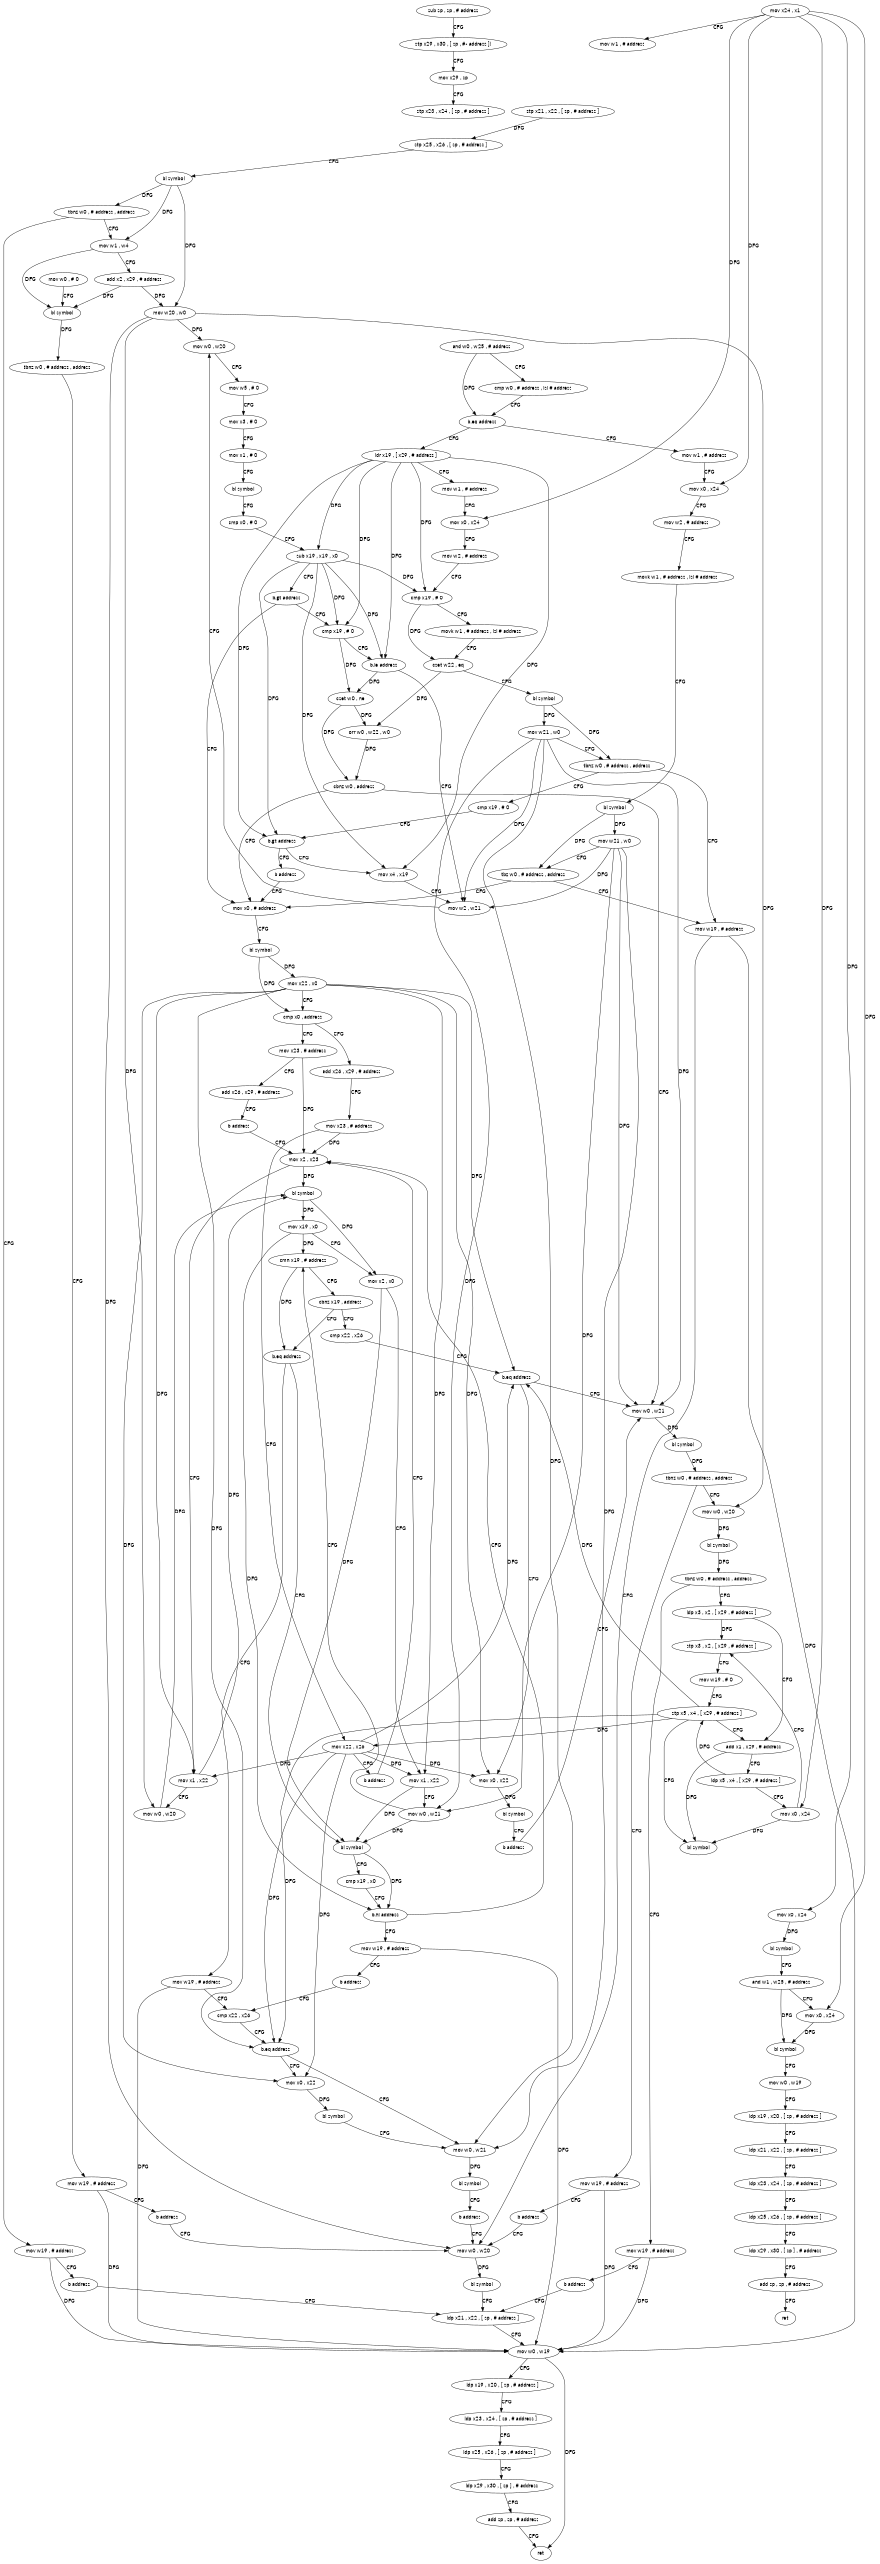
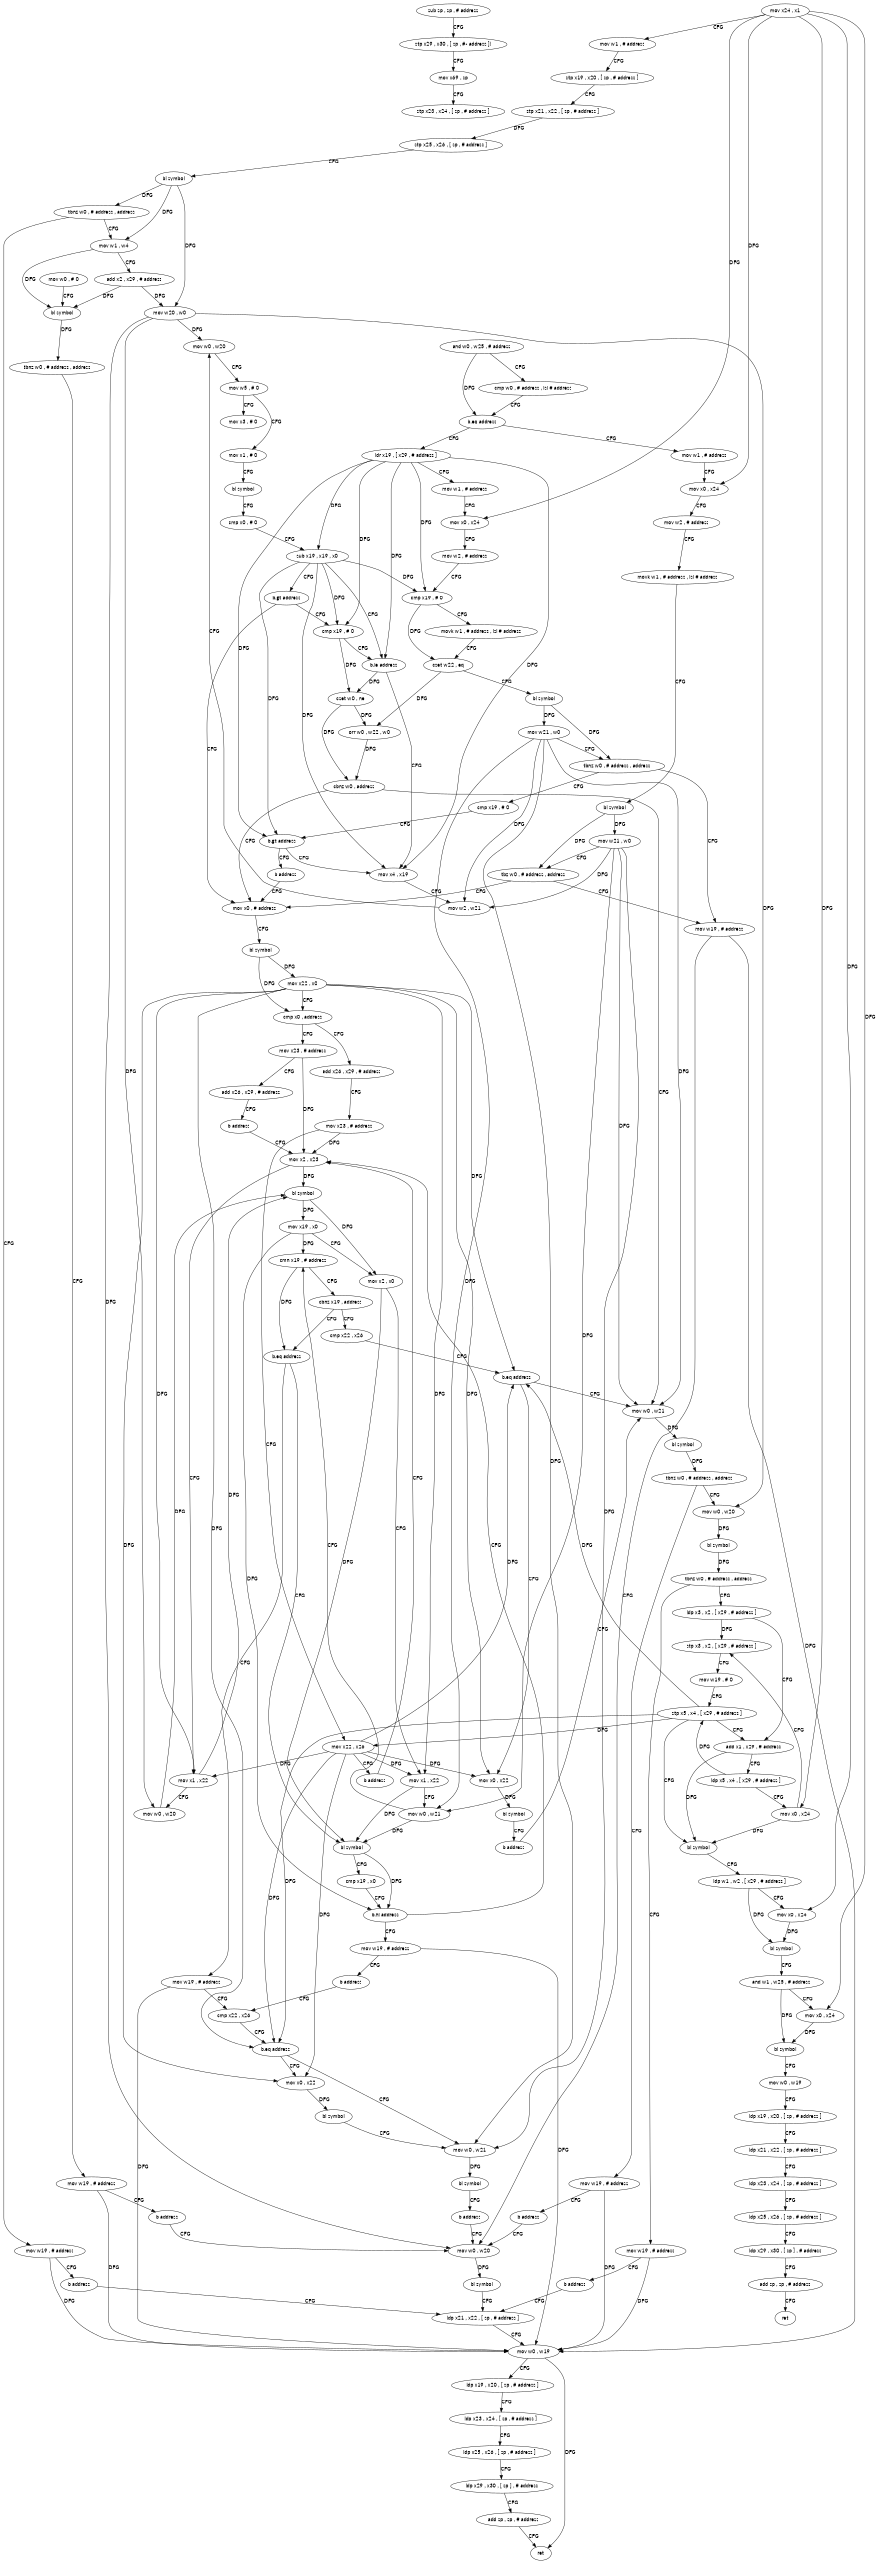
node "mov x29 , sp": label "mov x29 , sp" -> "mov x69 , sp"
node "stp x19 , x20 , [ sp , # address ]": added
edge "mov x3 , # 0" -> "mov x1 , # 0": now "mov w5 , # 0" -> "mov x1 , # 0"
edge "sub x19 , x19 , x0" -> "b.le address": label "DFG" -> "CFG"
edge "b.le address" -> "mov w2 , w21": now "b.le address" -> "mov x4 , x19"
node "ldp w1 , w2 , [ x29 , # address ]": added
